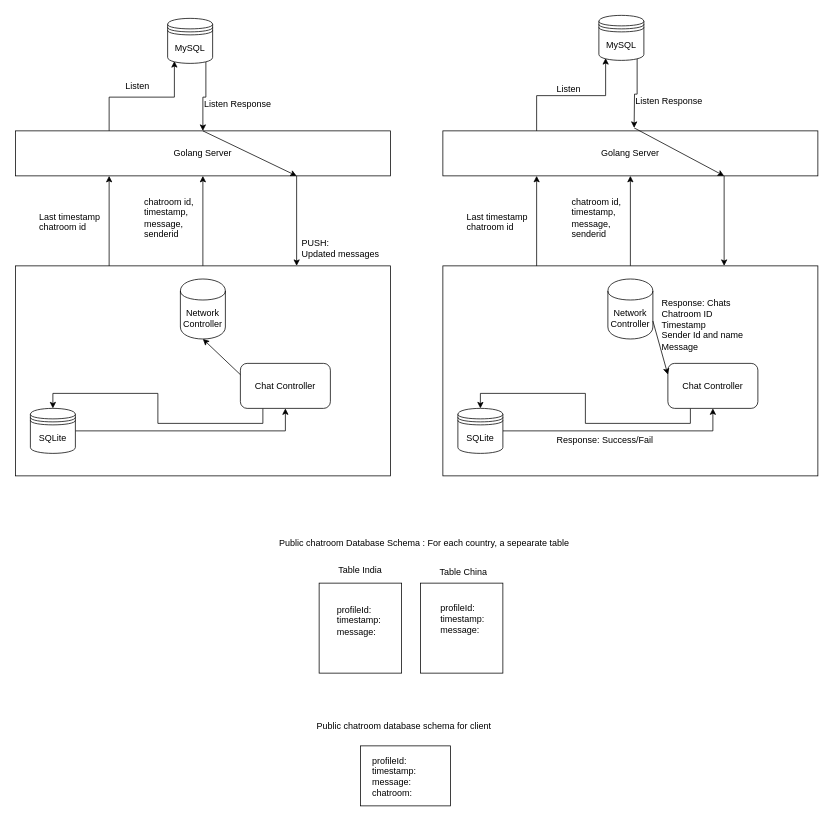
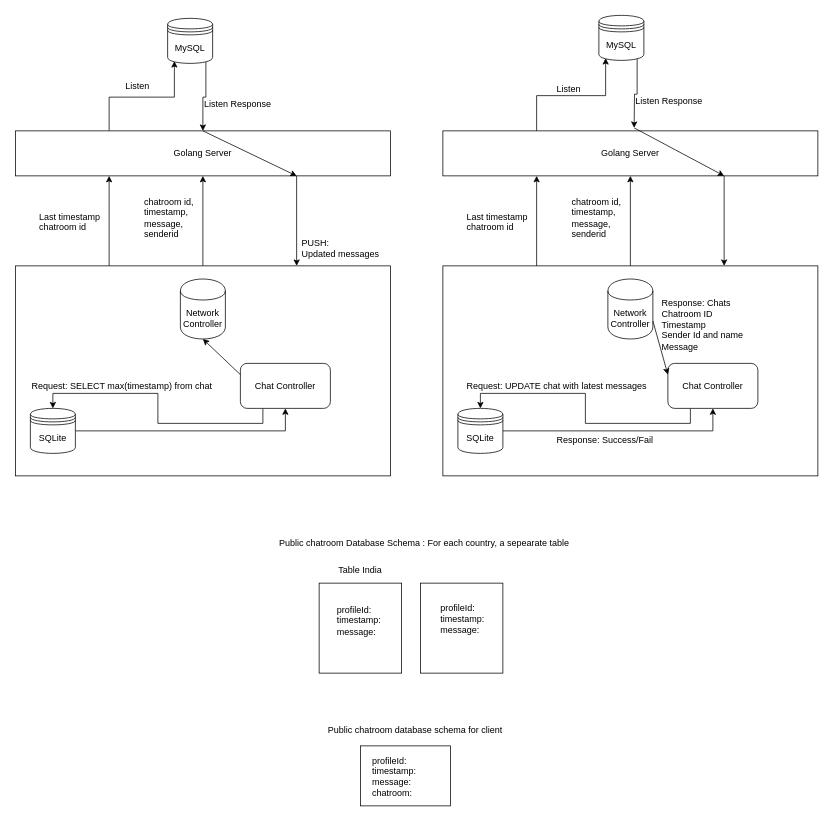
node "Request: SELECT max(timestamp) from chat": added
node "Request: UPDATE chat with latest messages": added
node "Table China": removed
node "Public chatroom database schema for client": moved (409, 730) -> (420, 734)
